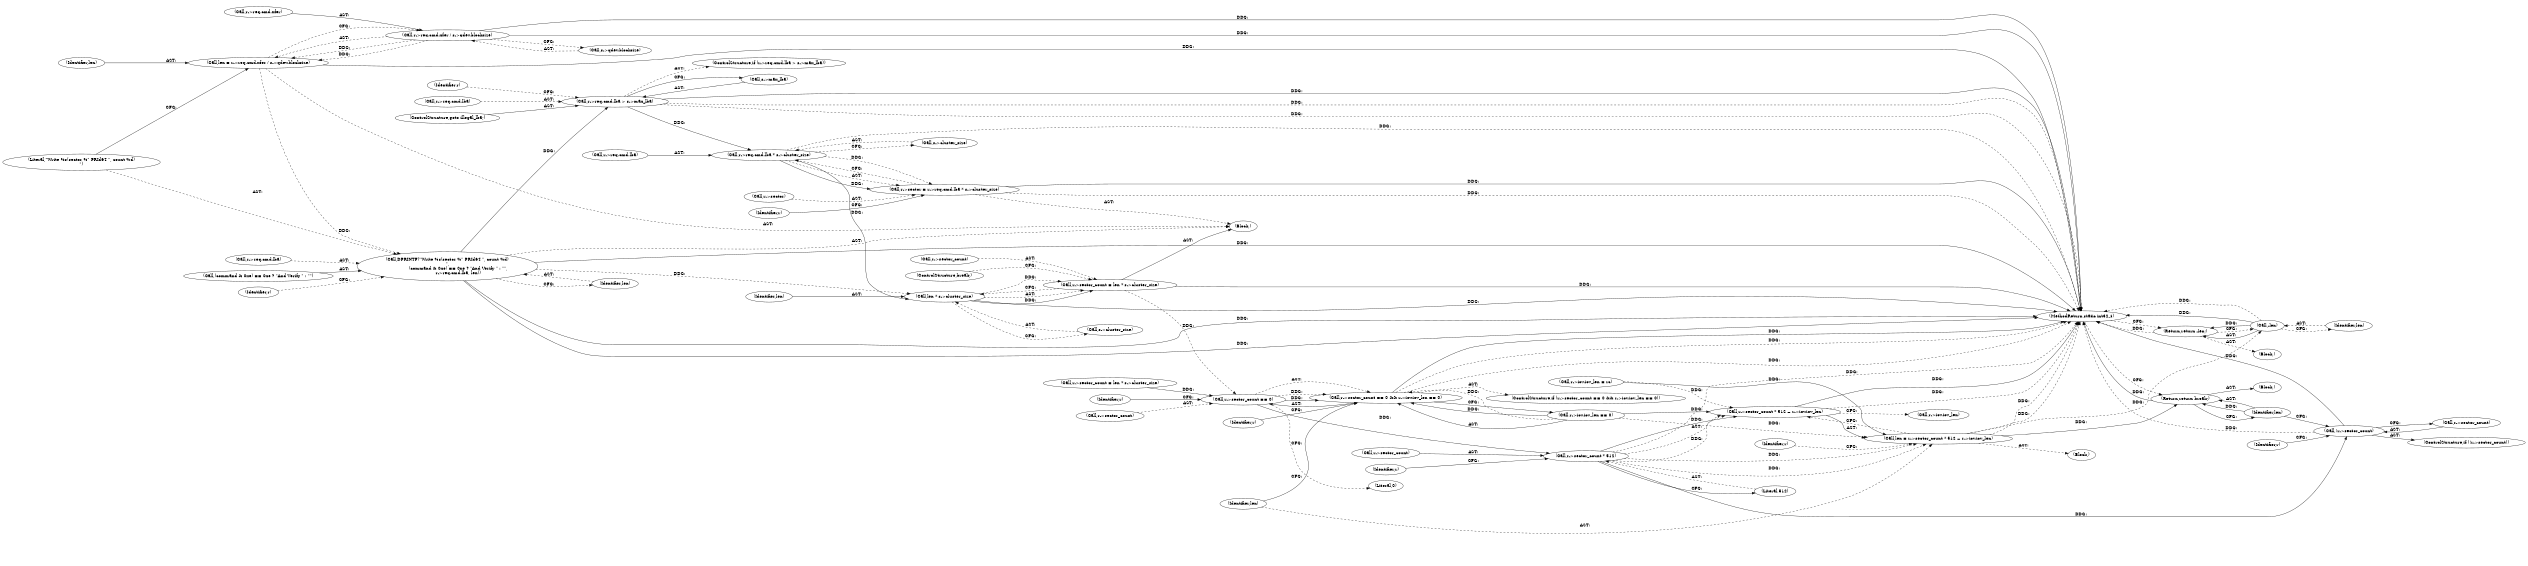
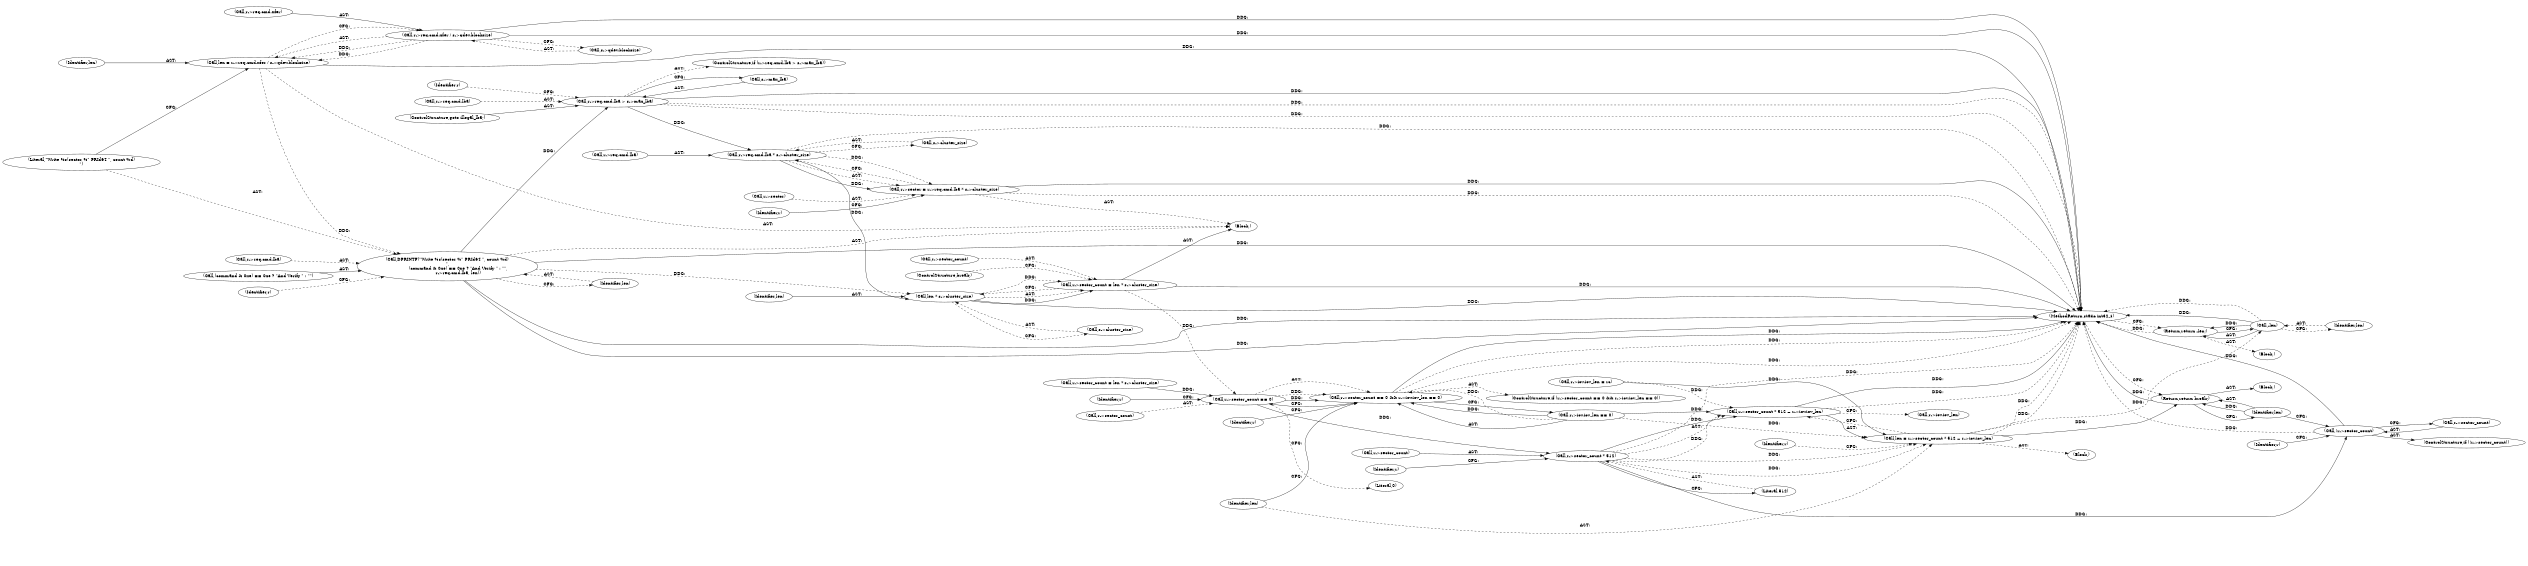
edge "(Return,return -len;)" -> "(Call,-len)": style dashed -> solid
edge "(Call,r->sector_count == 0 && r->iov.iov_len == 0)" -> "(Call,r->sector_count == 0)": label "AST: " -> "CFG: "
